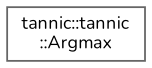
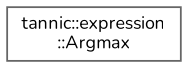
node "tannic::tannic ::Argmax": label "tannic::tannic ::Argmax" -> "tannic::expression ::Argmax"
